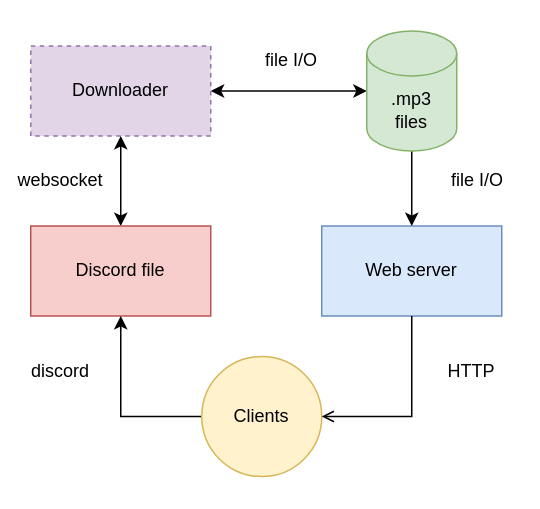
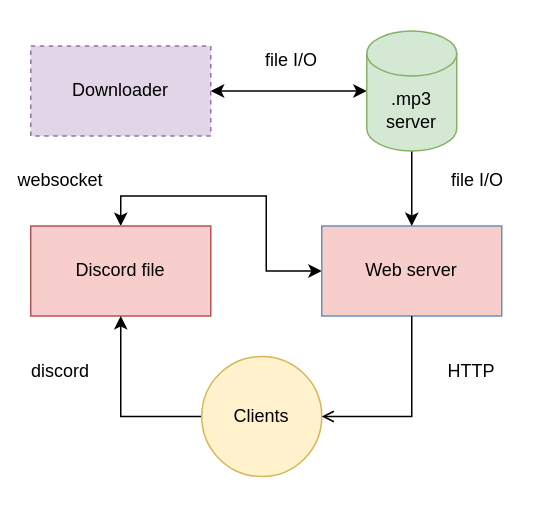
node ".mp3 files": label ".mp3 files" -> ".mp3 server"
edge "Downloader" -- "Discord file": now "Web server" -- "Discord file"
node "Web server": fillcolor #dae8fc -> #f8cecc
